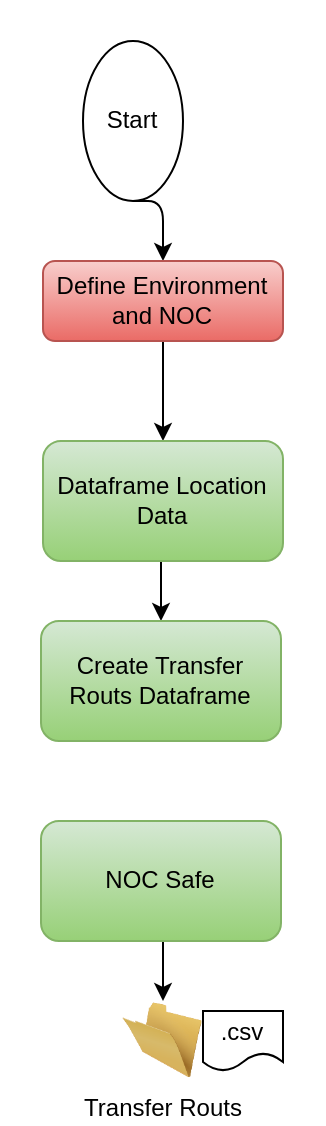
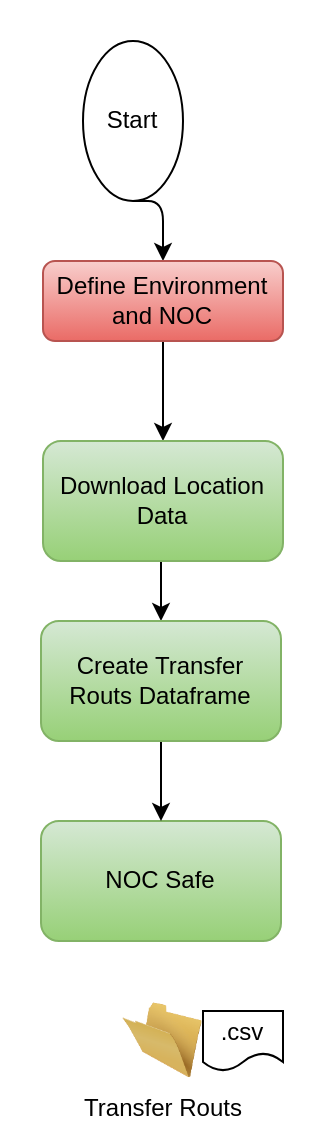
node "Dataframe Location Data": label "Dataframe Location Data" -> "Download Location Data"
edge "Create Transfer Routs Dataframe" -> "NOC Safe": added
edge "NOC Safe" -> "Transfer Routs": removed
